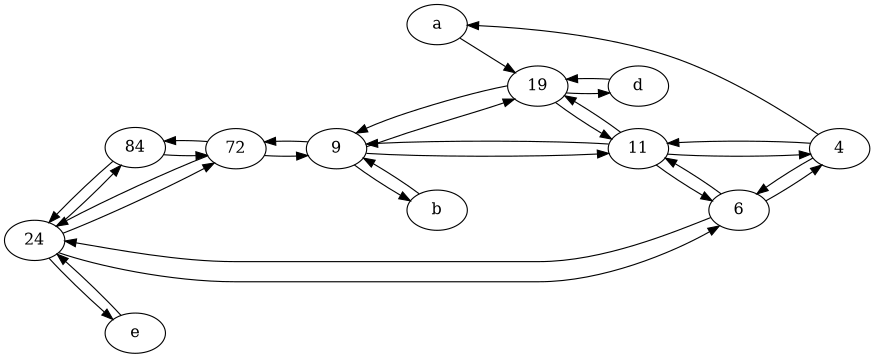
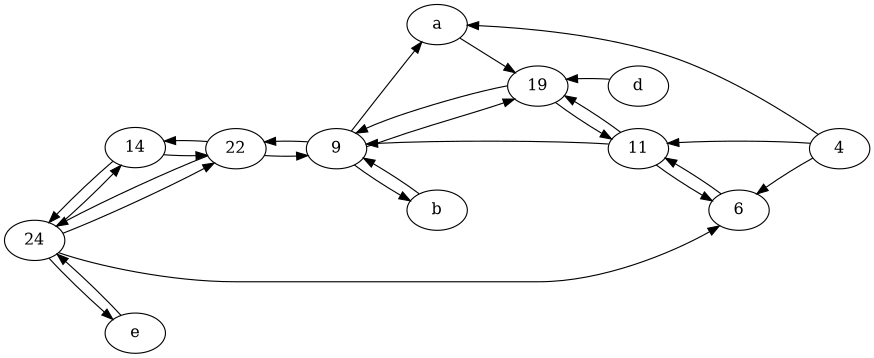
edge "19" -> "d": removed
node "84": label "84" -> "14"
node "72": label "72" -> "22"
edge "9" -> "11": now "9" -> "a"
edge "11" -> "4": removed
edge "6" -> "4": removed
edge "6" -> "24": removed
